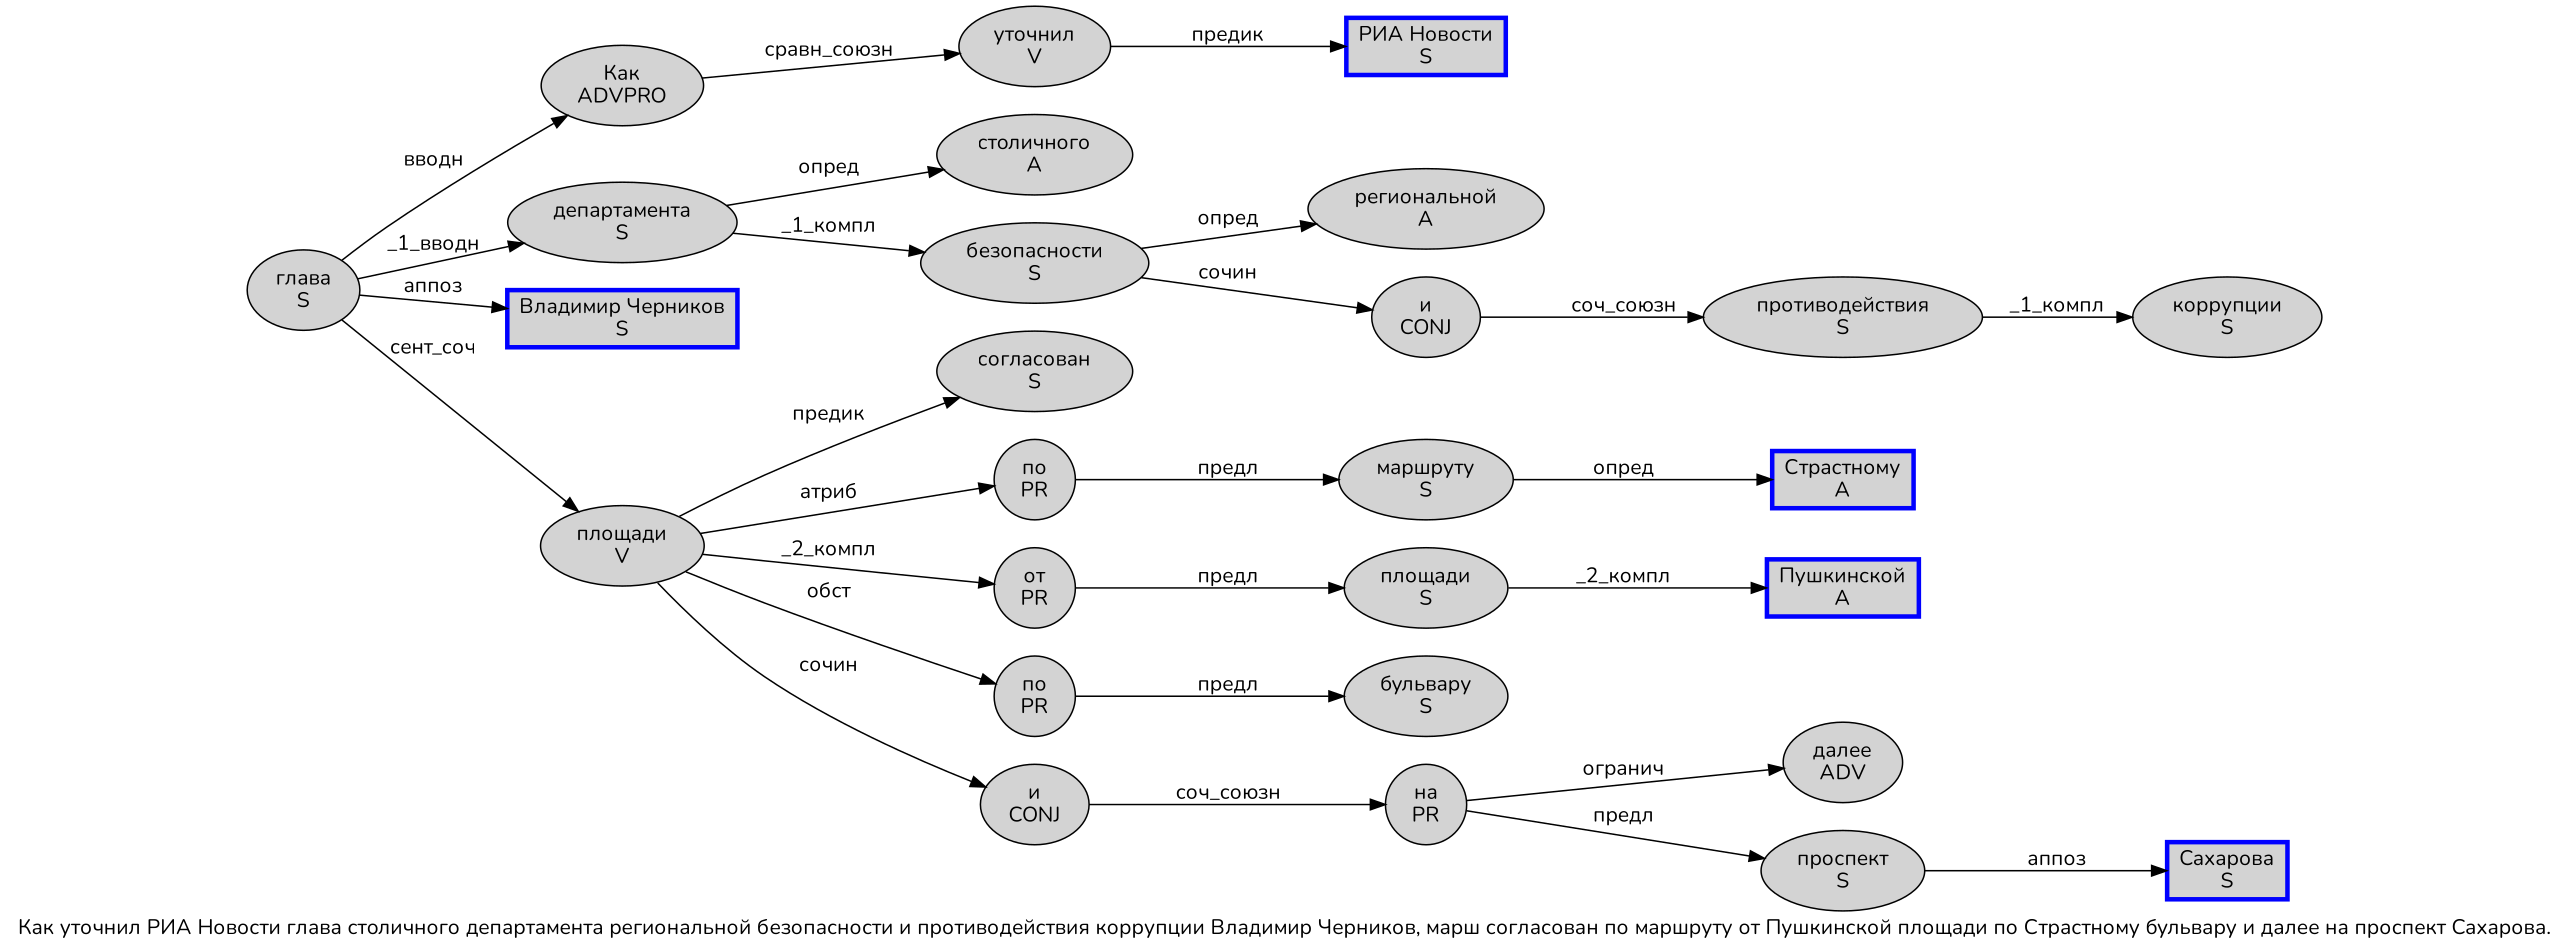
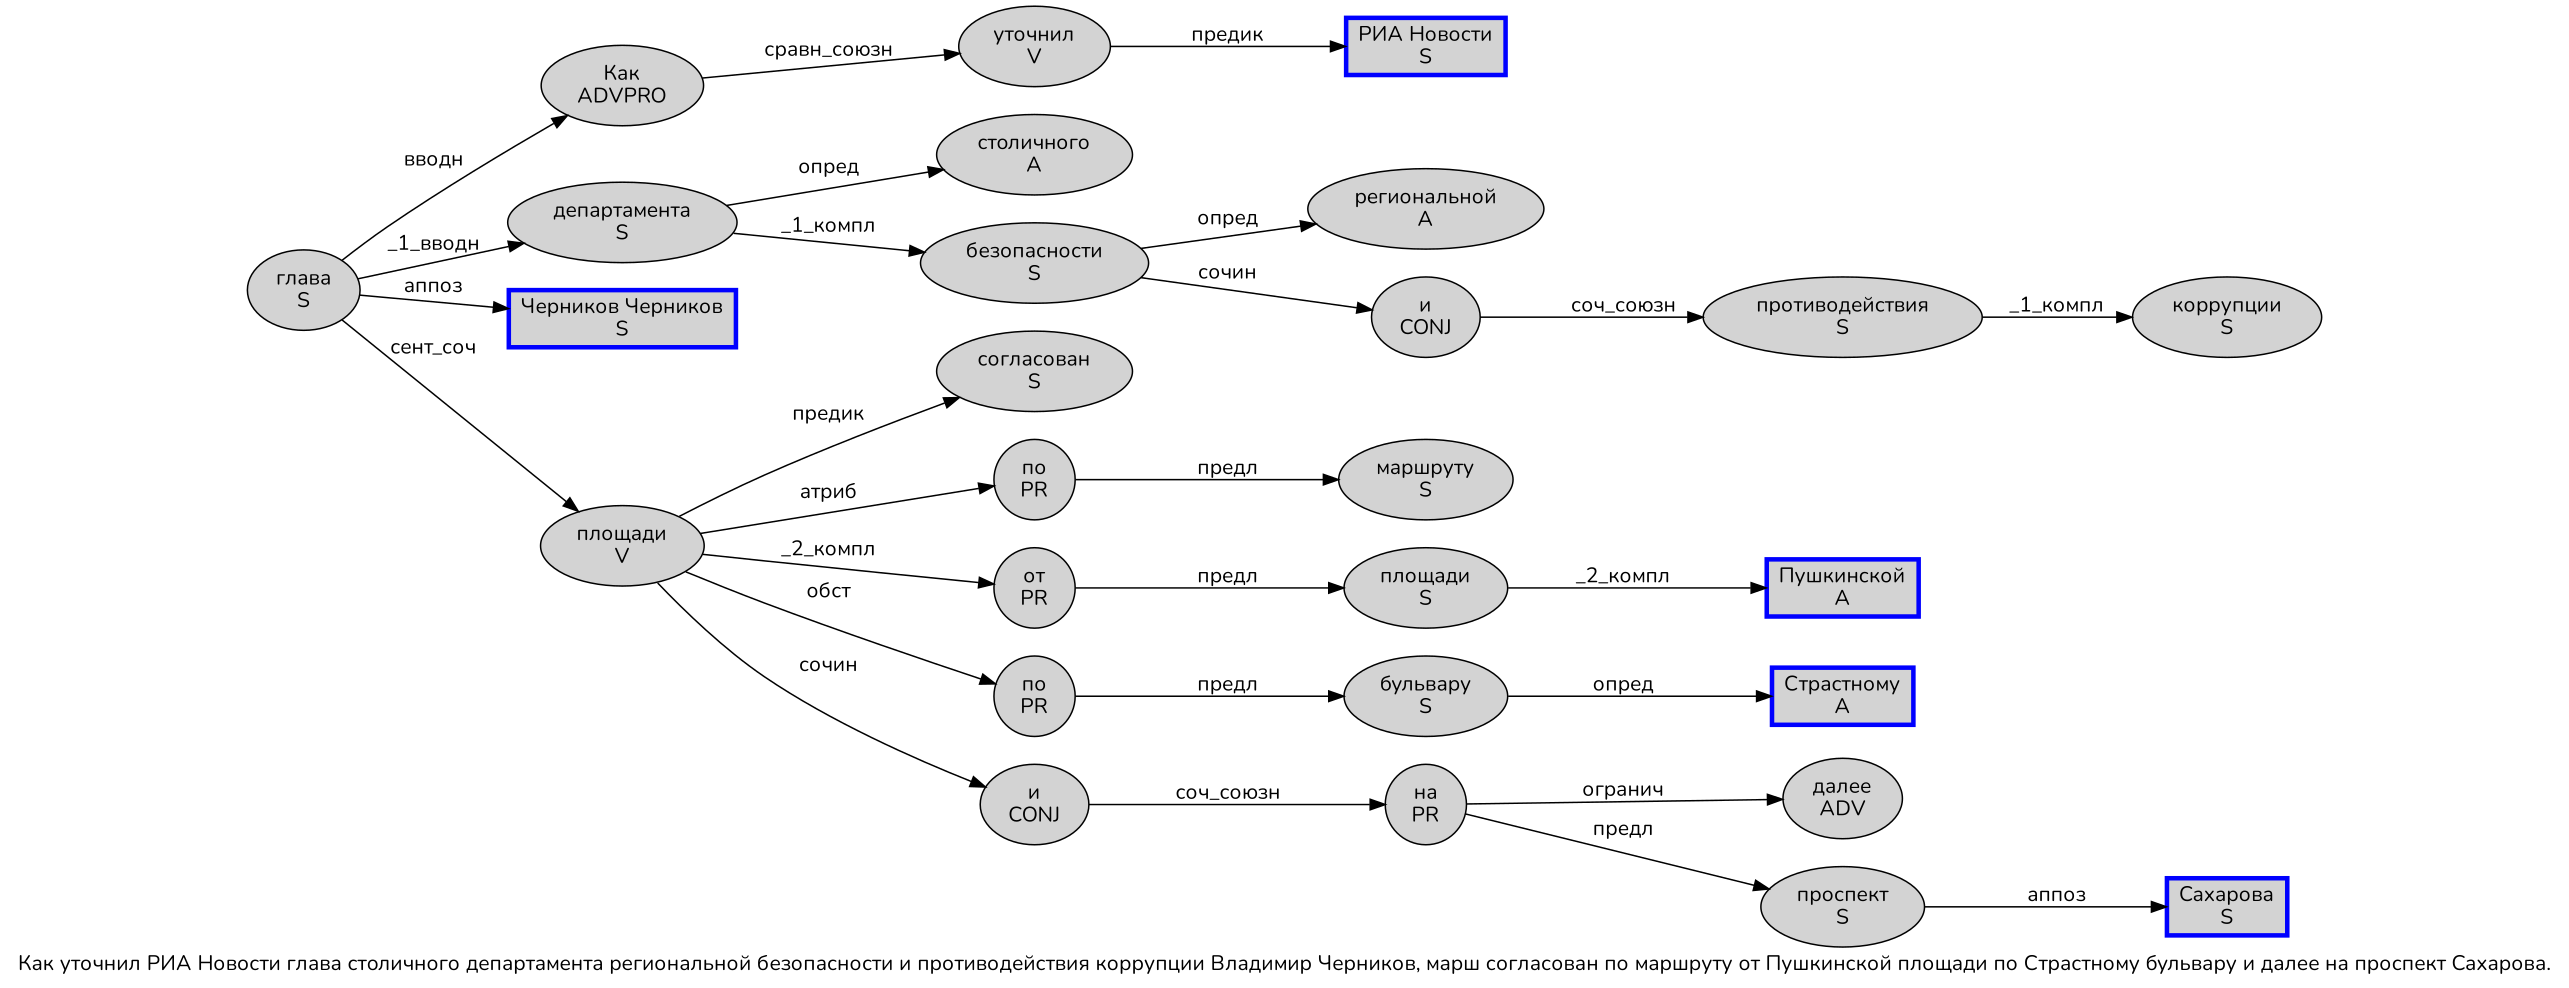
node "Владимир Черников S": label "Владимир Черников S" -> "Черников Черников S"
edge "маршруту S" -> "Страстному A": now "бульвару S" -> "Страстному A"
